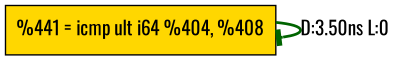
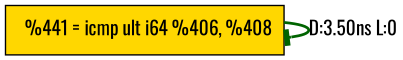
node "%441 = icmp ult i64 %404, %408": label "%441 = icmp ult i64 %404, %408" -> "%441 = icmp ult i64 %406, %408"
